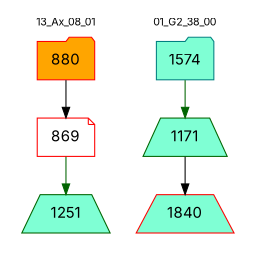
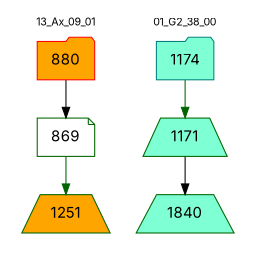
cluster "13_Ax_08_01": label "13_Ax_08_01" -> "13_Ax_09_01"
node "1574": label "1574" -> "1174"
node "869": color red -> darkgreen
node "1251": fillcolor aquamarine -> orange
node "1840": color red -> darkgreen
